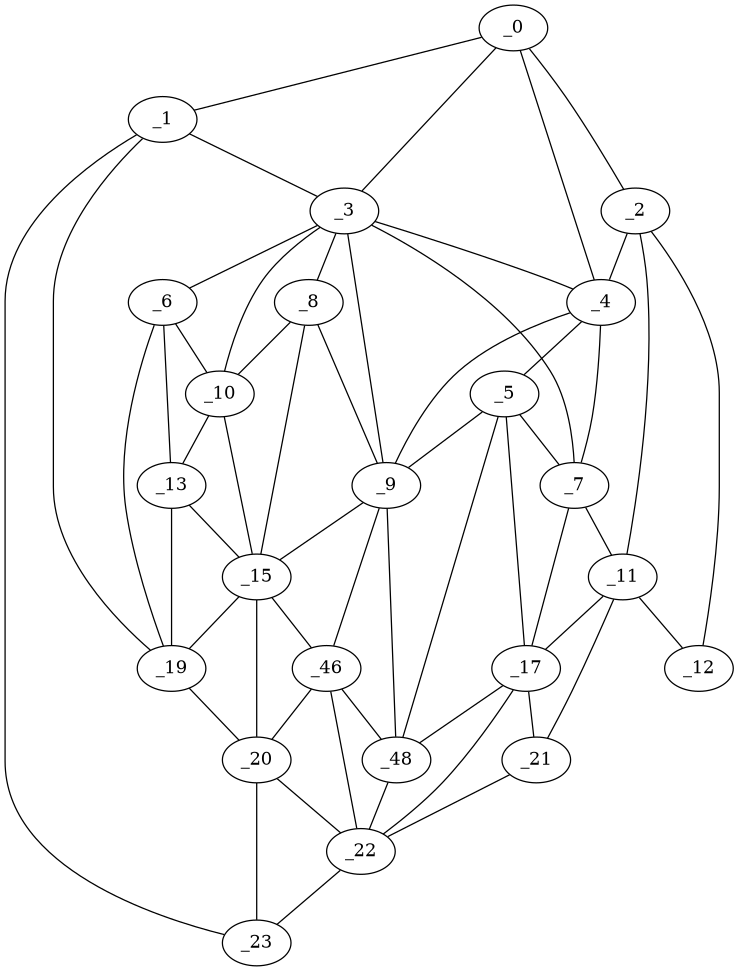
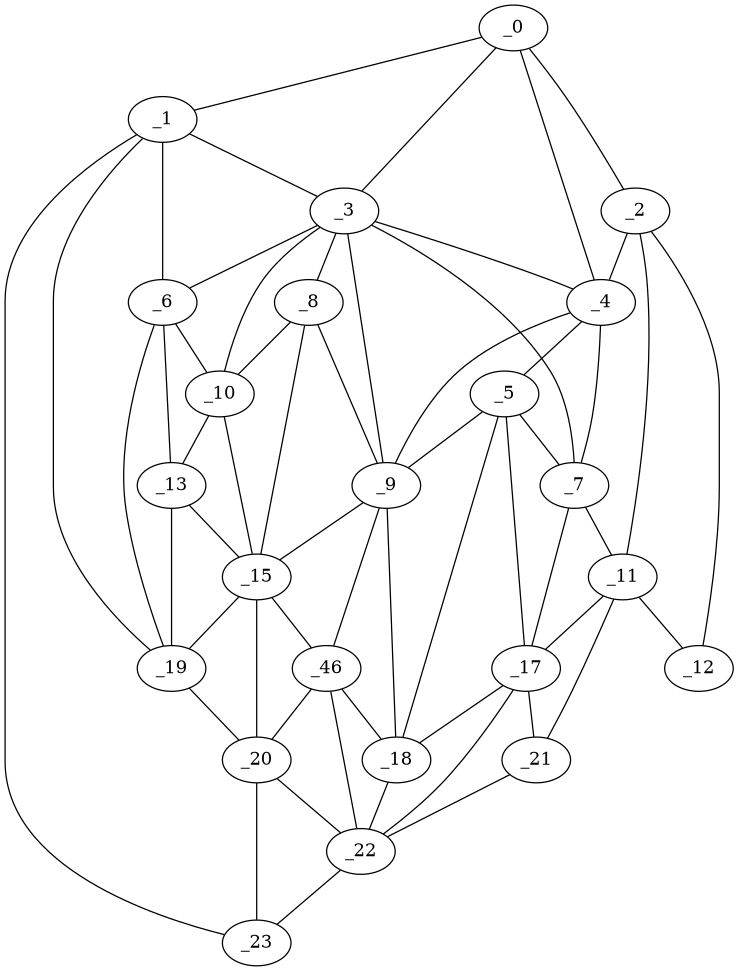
edge "_1" -- "_6": added
node "_48": label "_48" -> "_18"
